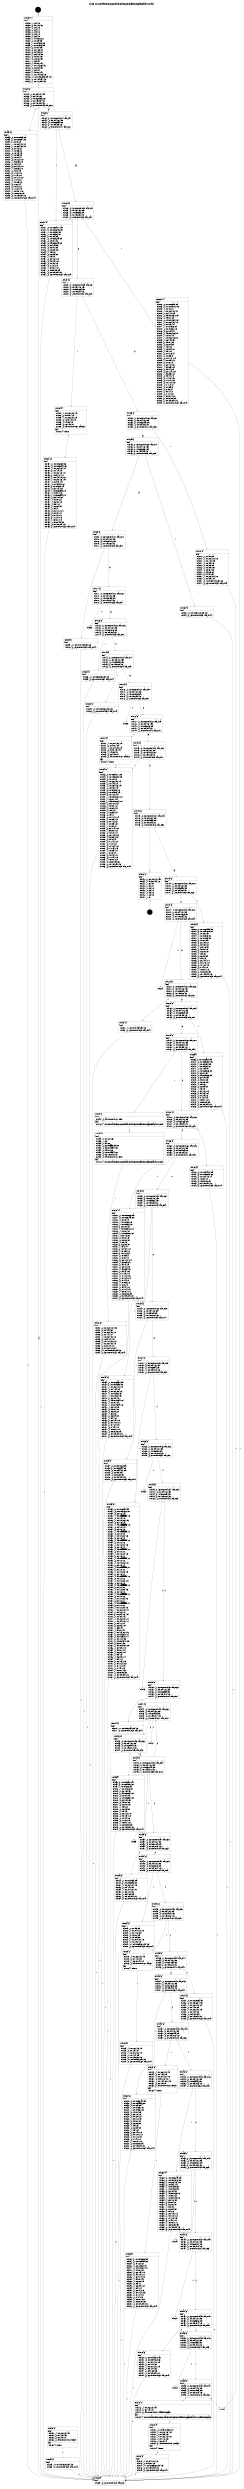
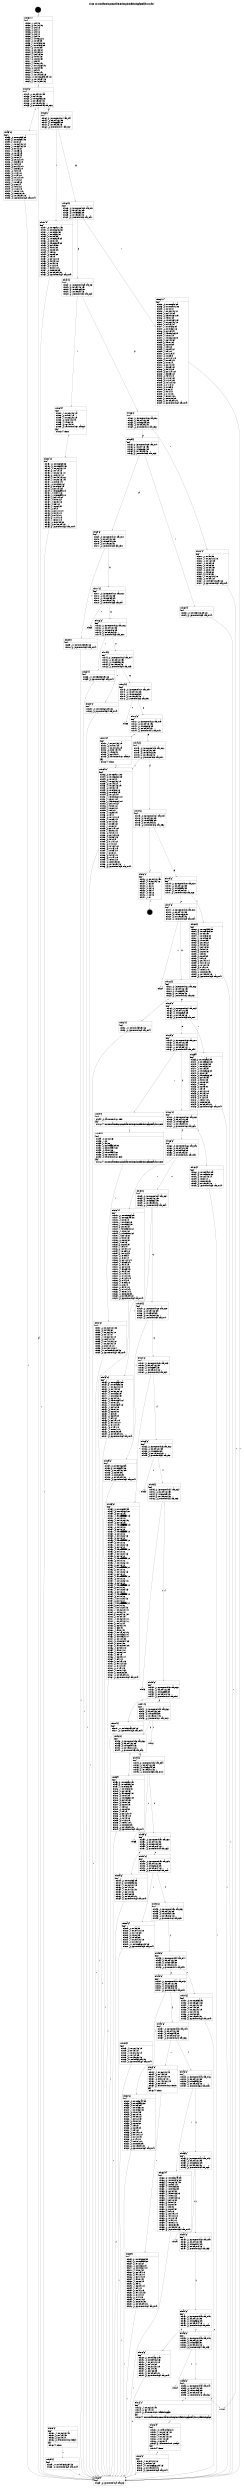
edge "0x40197f [28]" -> "0x401947 [28]": now "0x40192b [28]" -> "0x401947 [28]"
node "0x401ccb [16]": removed
node "0x40251d": removed
